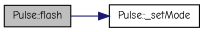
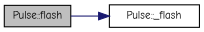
node "Pulse::_setMode": label "Pulse::_setMode" -> "Pulse::_flash"
